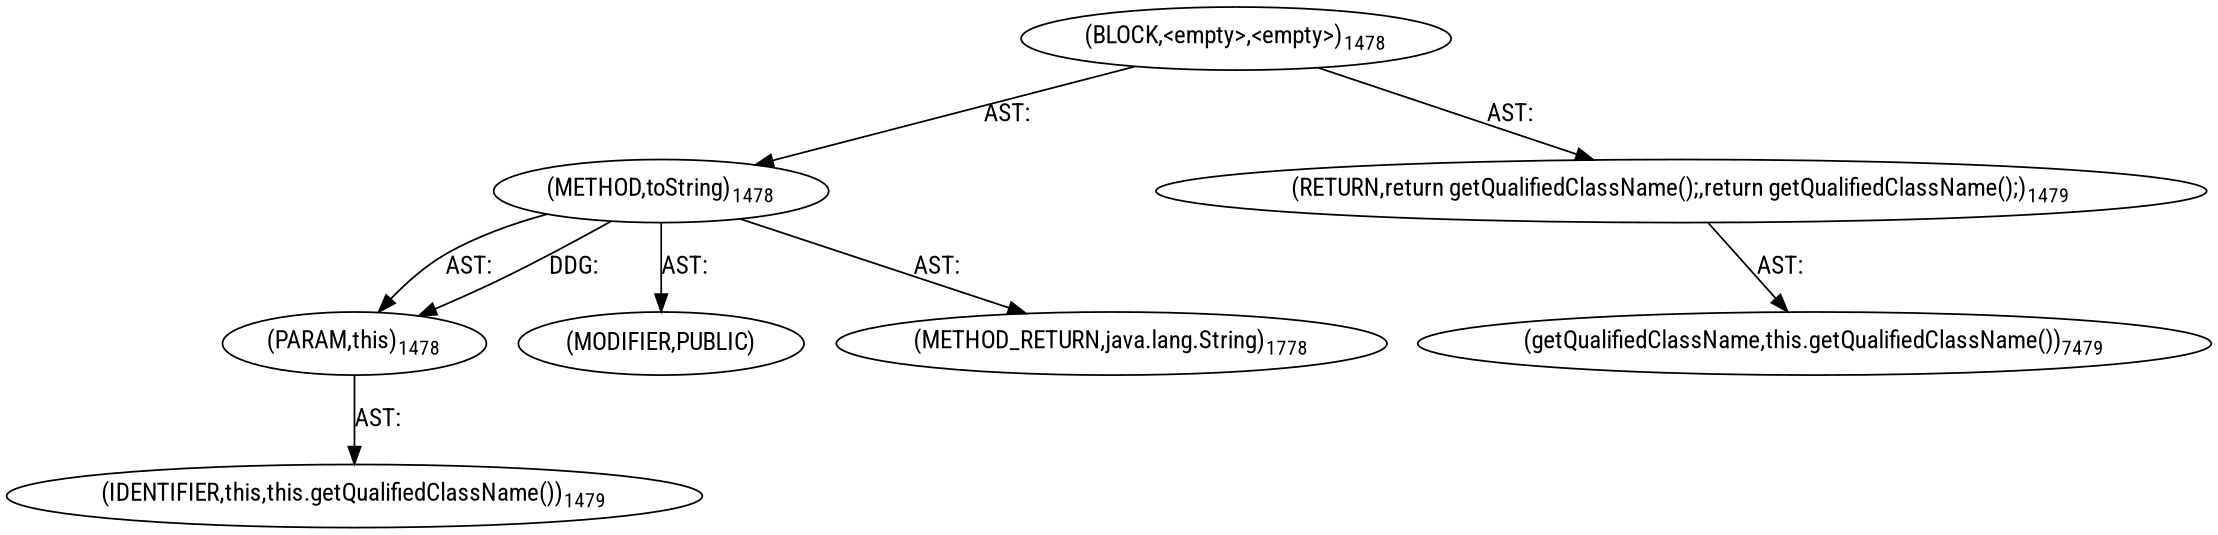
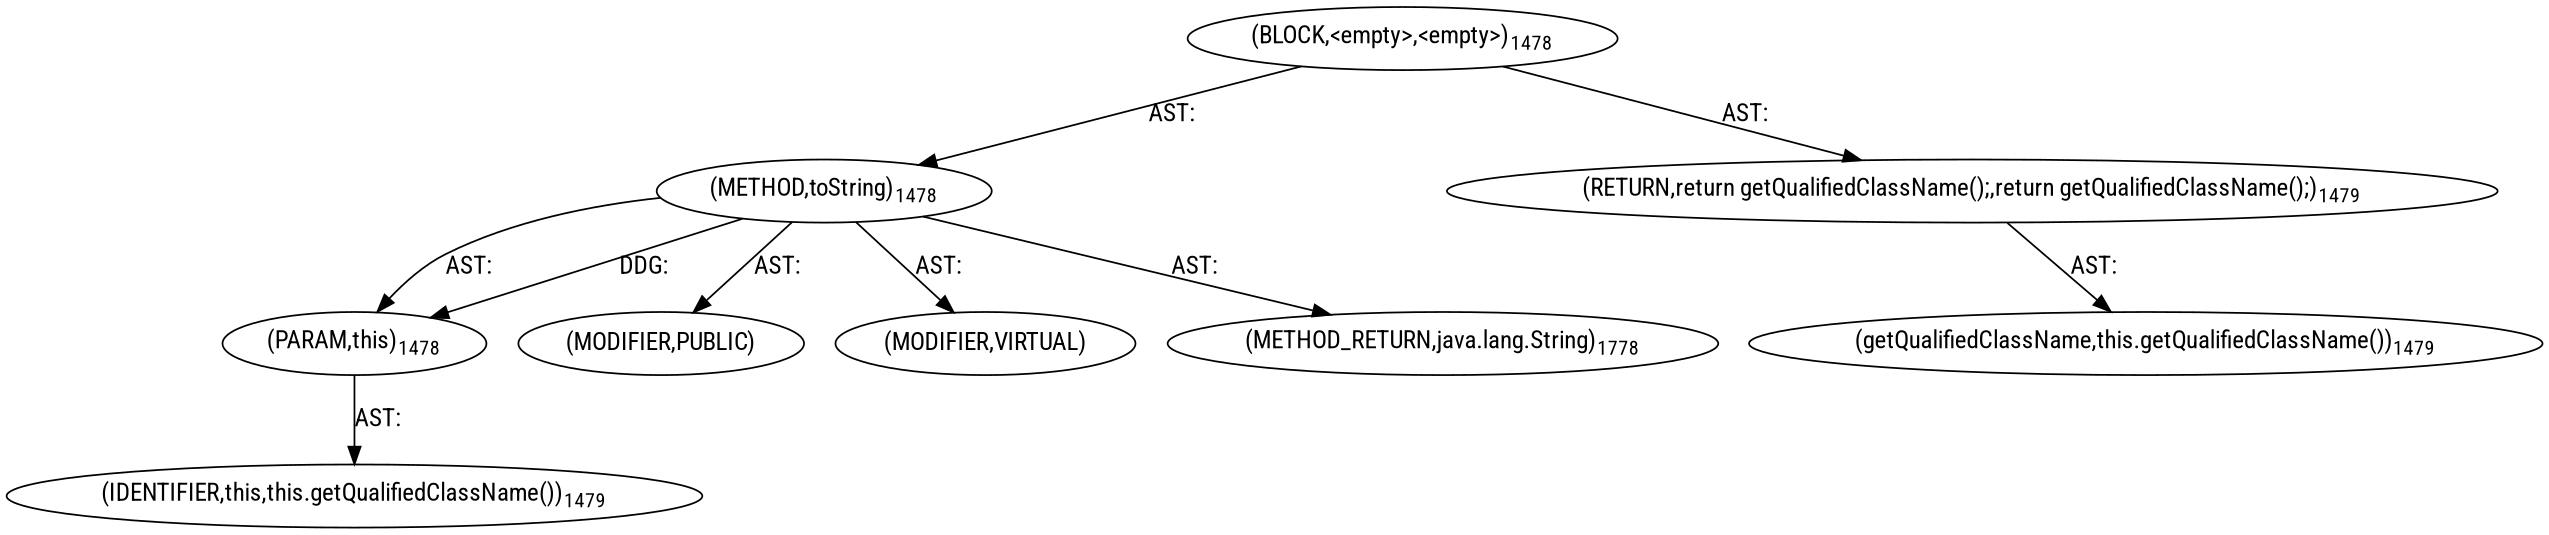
node "(getQualifiedClassName,this.getQualifiedClassName())": text "7479" -> "1479"
node "(MODIFIER,VIRTUAL)": added
